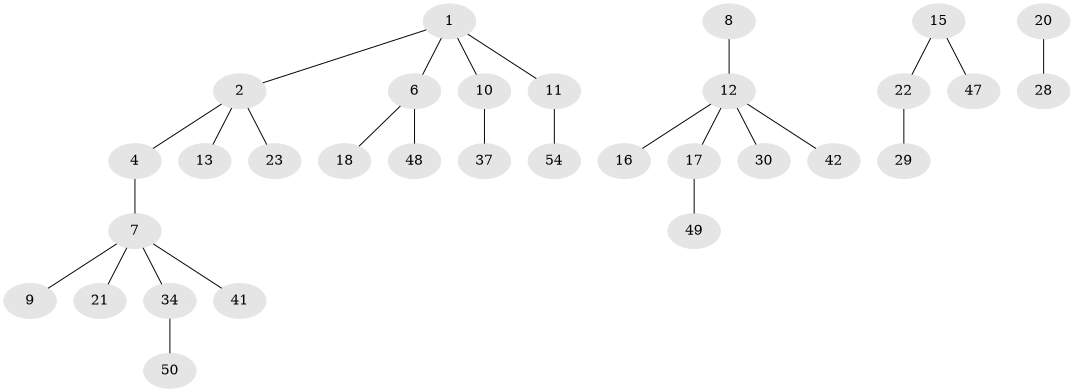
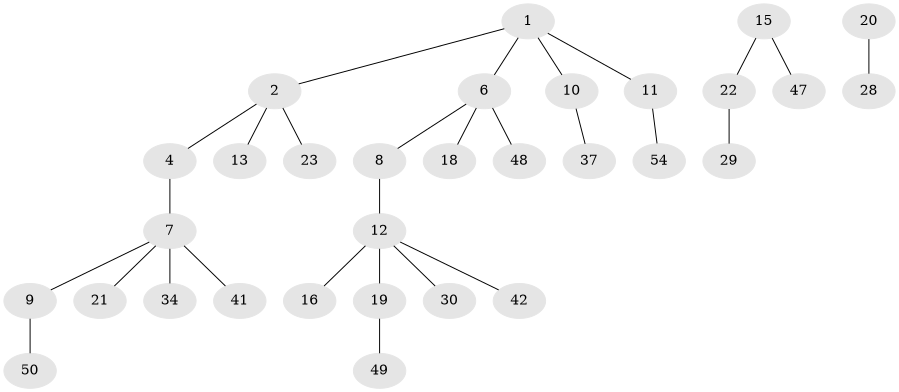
edge "6" -- "8": added
node "17": label "17" -> "19"
edge "34" -- "50": now "9" -- "50"
